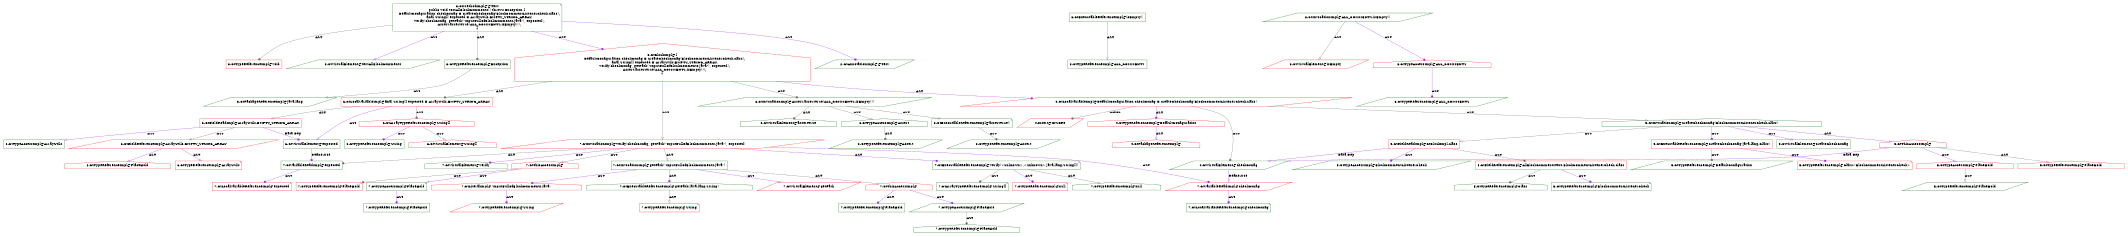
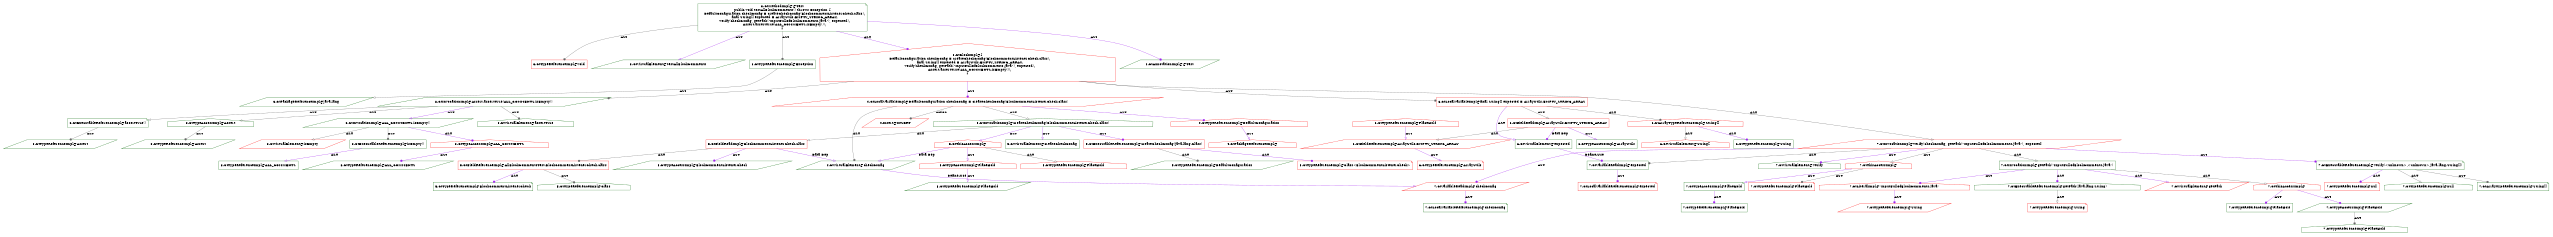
edge "8:CtInvocationImpl@Assert.assertTrue(ALL_COMMENTS.isEmpty())" -> "8:CtInvocationImpl@ALL_COMMENTS.isEmpty()": added, label "AST"
edge "8:CtInvocationImpl@ALL_COMMENTS.isEmpty()" -> "8:CtExecutableReferenceImpl@isEmpty()": added, label "AST"
node "5:CtFieldReadImpl@CtBlockImpl.class": label "5:CtFieldReadImpl@CtBlockImpl.class" -> "5:CtFieldReadImpl@BlockCommentListenerCheck.class"
edge "6:CtFieldReferenceImpl@ArrayUtils.EMPTY_STRING_ARRAY" -> "6:CtTypeReferenceImpl@PlaceHold": reversed
